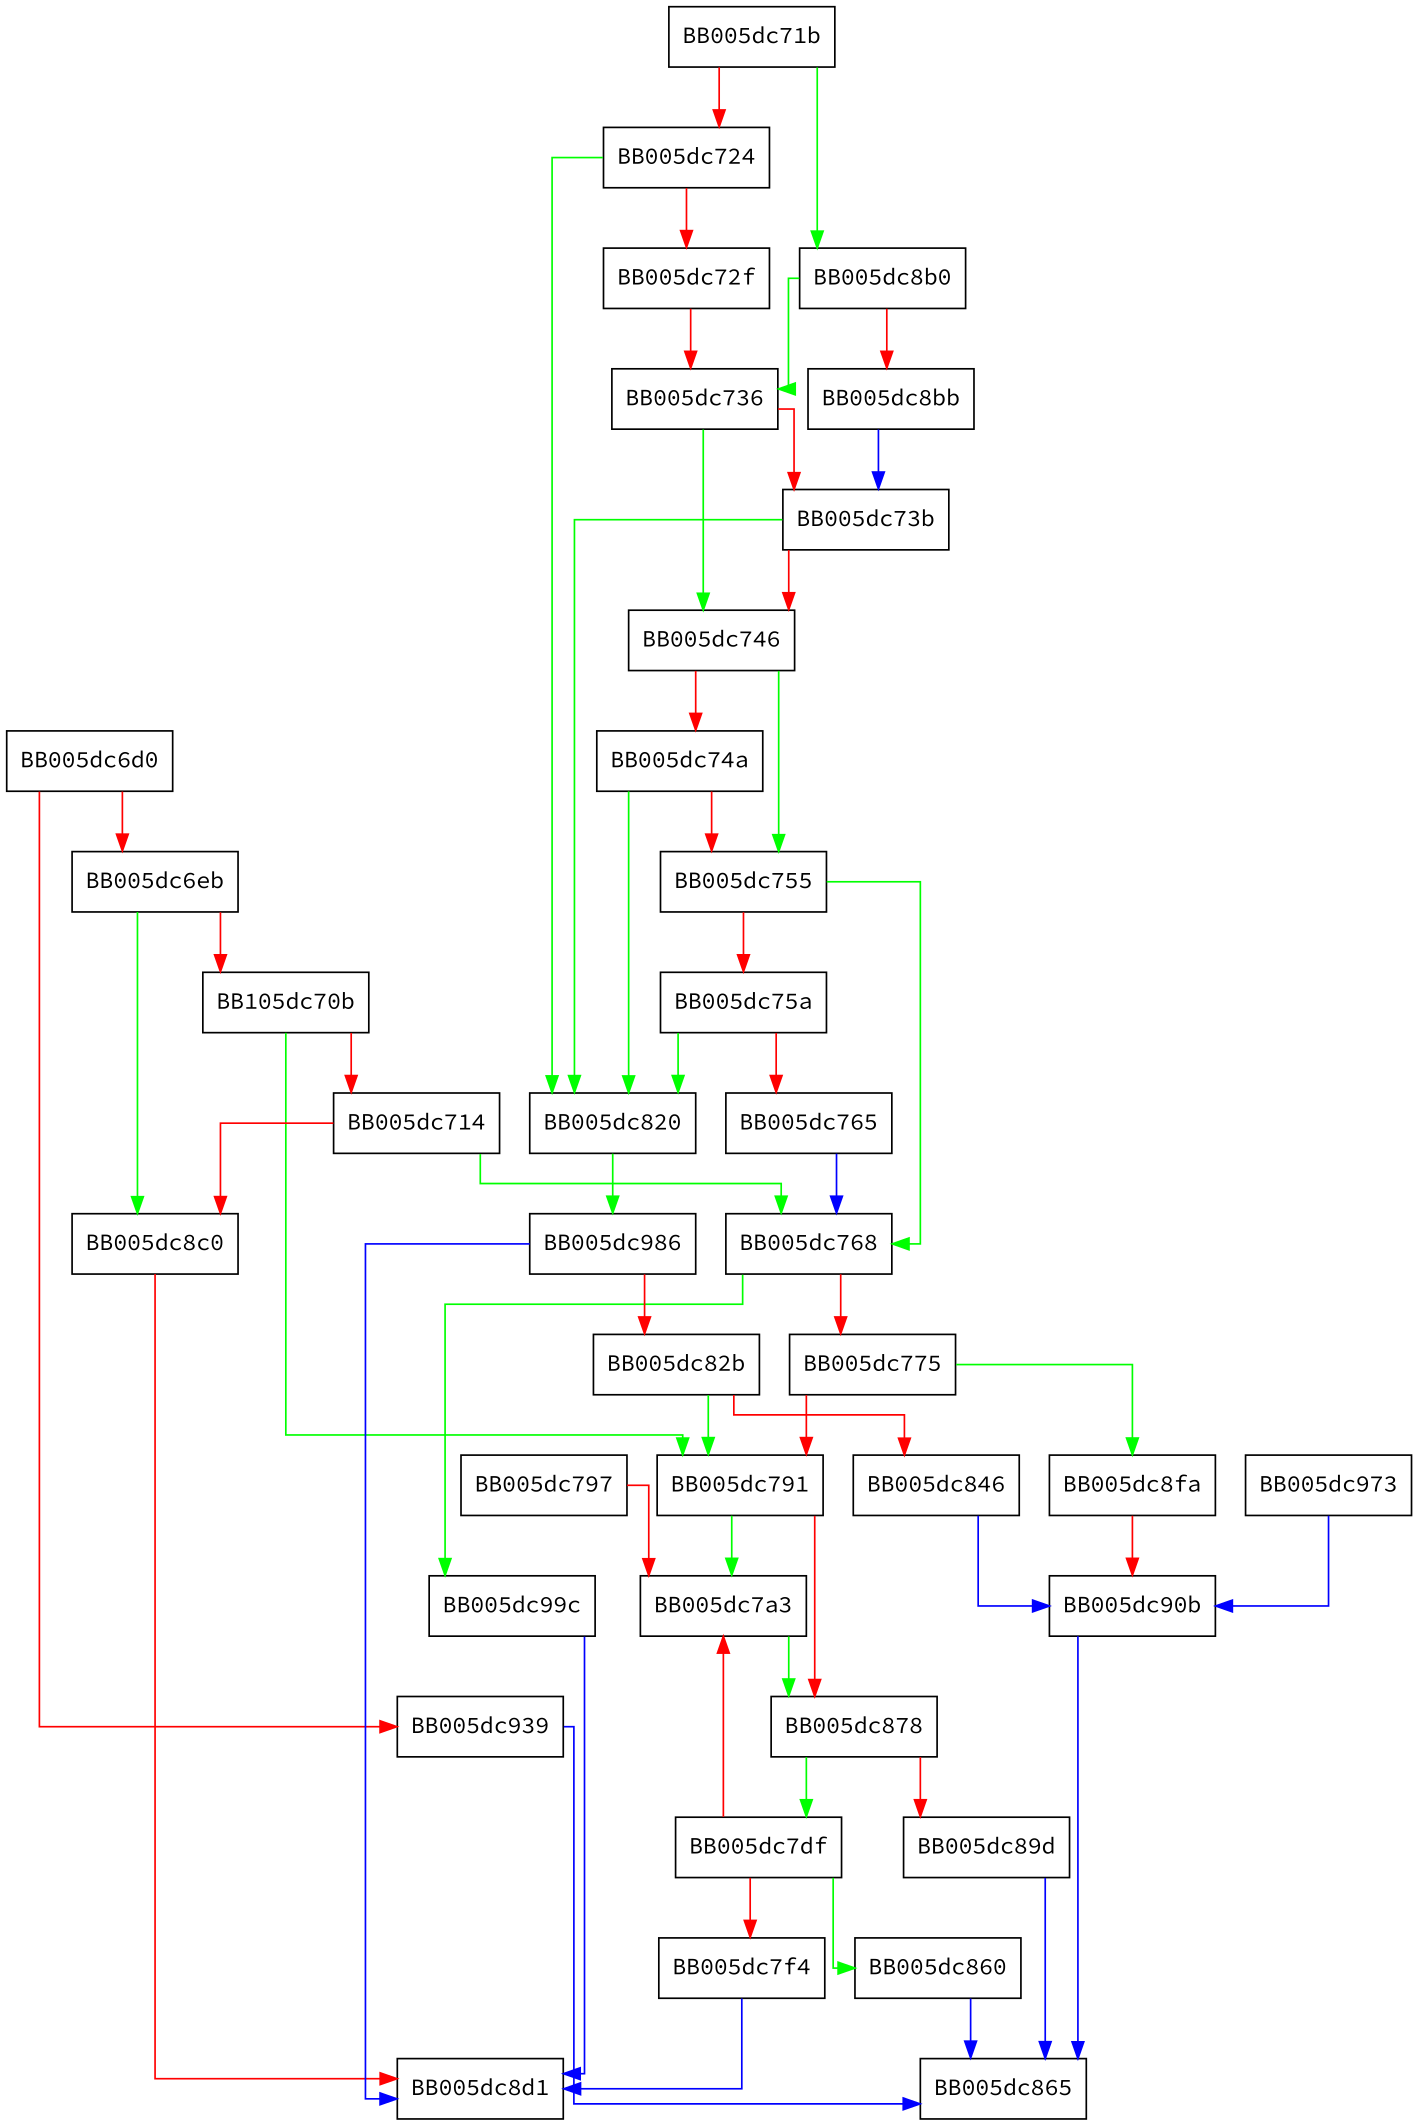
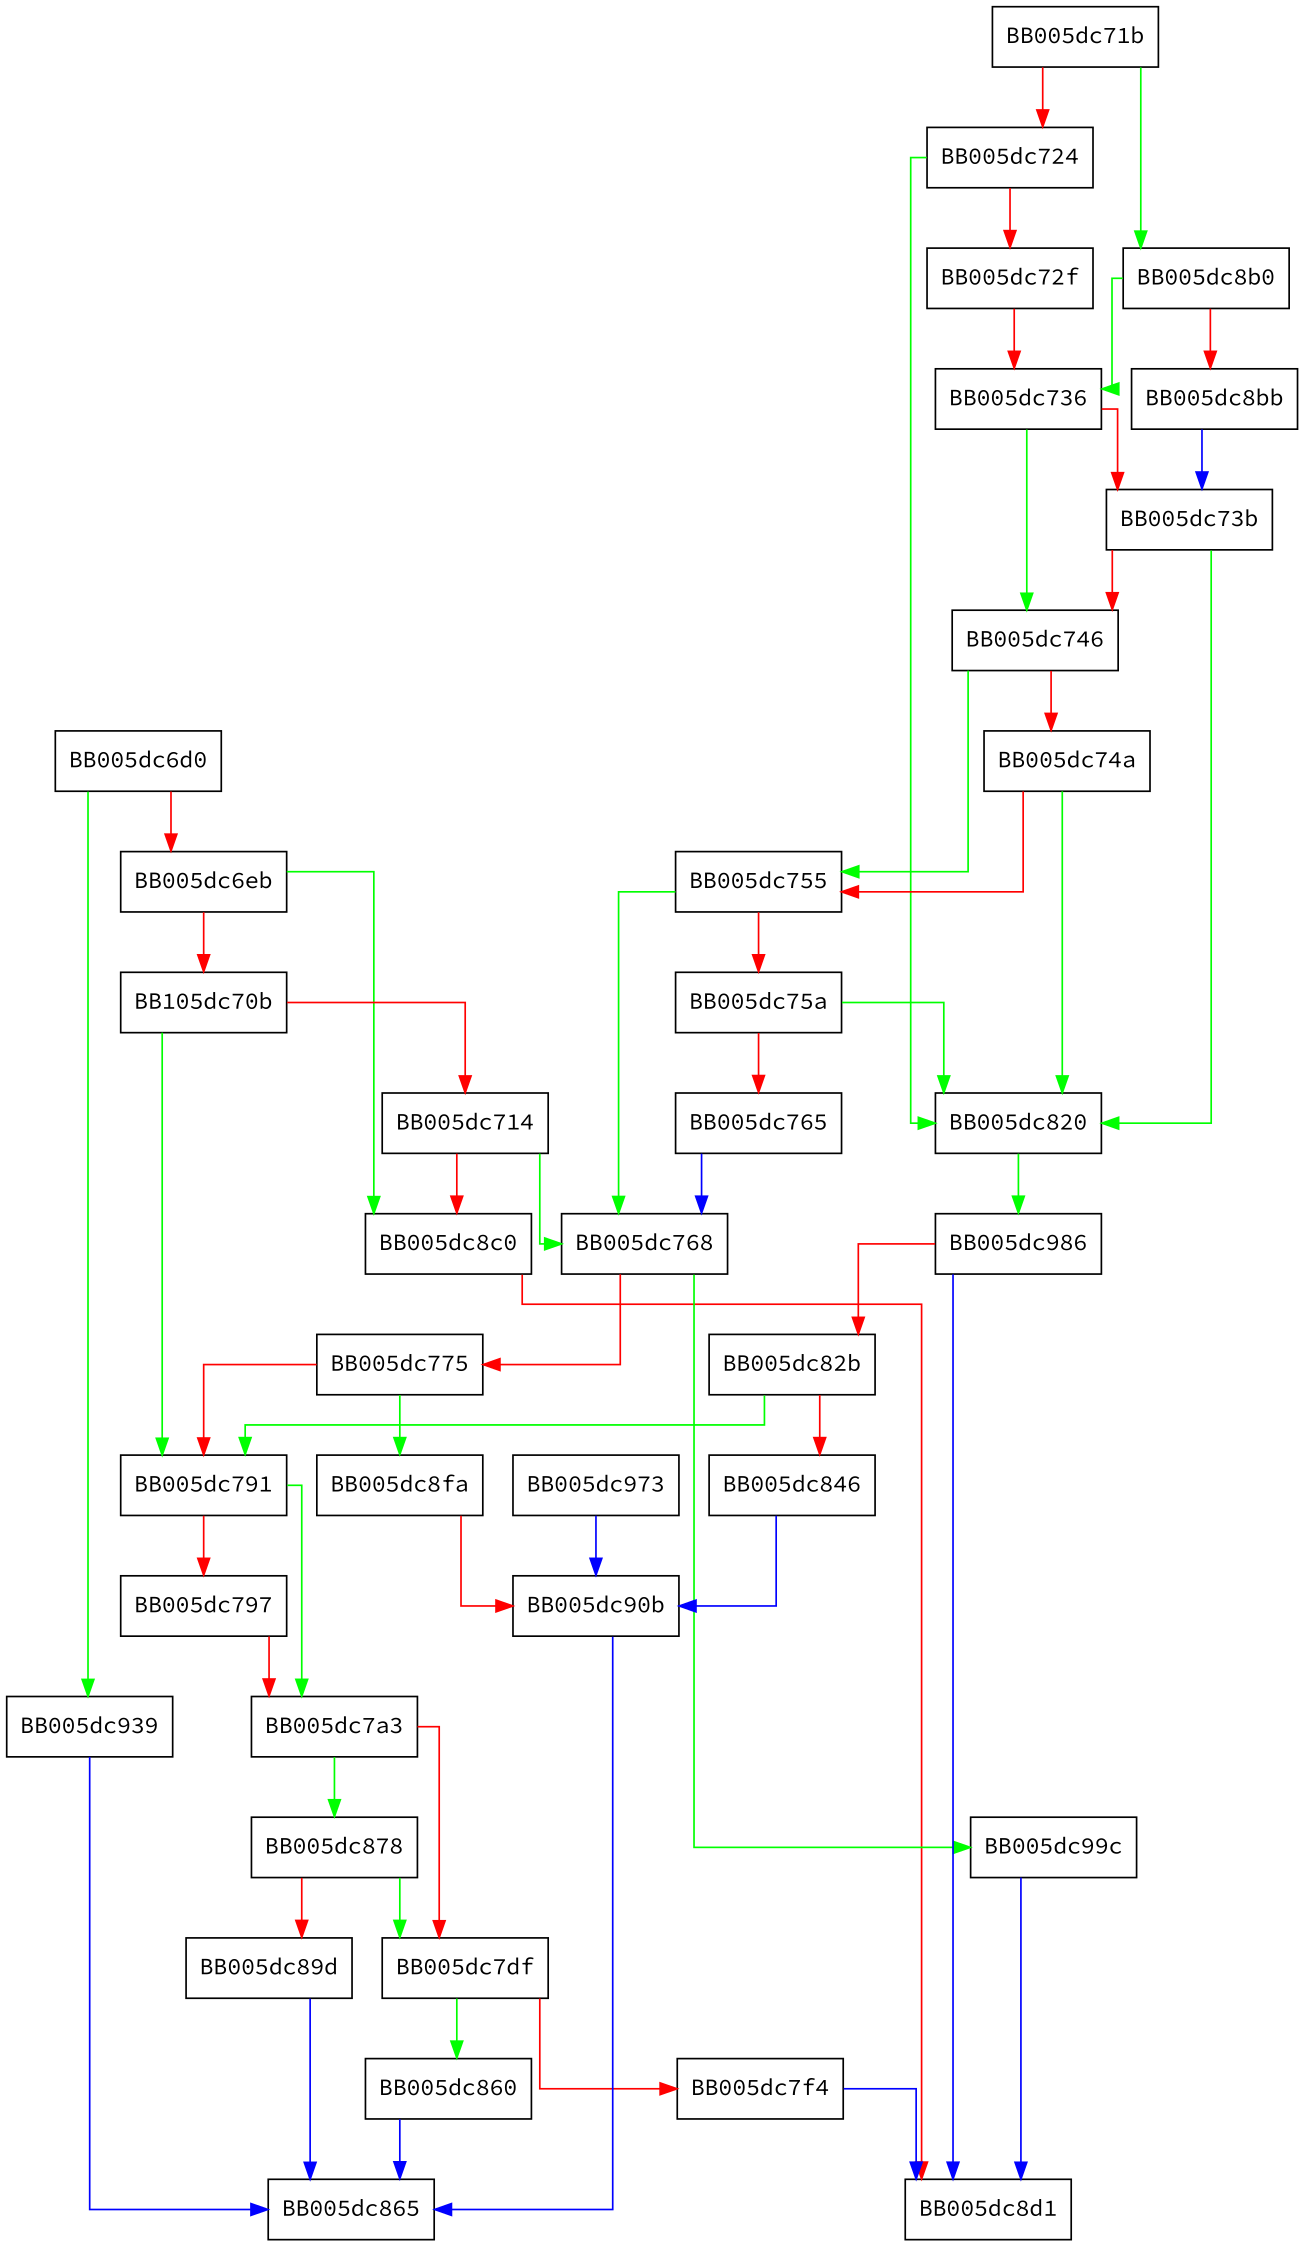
edge "BB005dc6d0" -> "BB005dc939": color red -> green
edge "BB005dc791" -> "BB005dc878": now "BB005dc791" -> "BB005dc797"
edge "BB005dc7df" -> "BB005dc7a3": reversed
